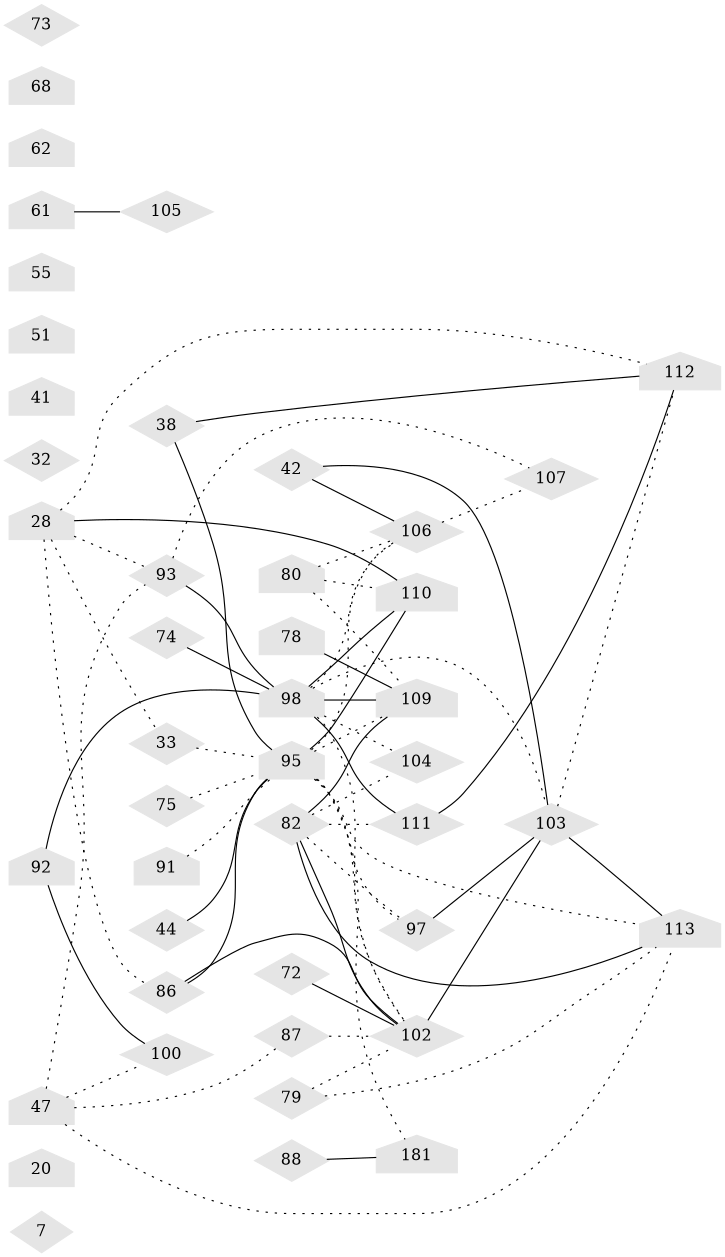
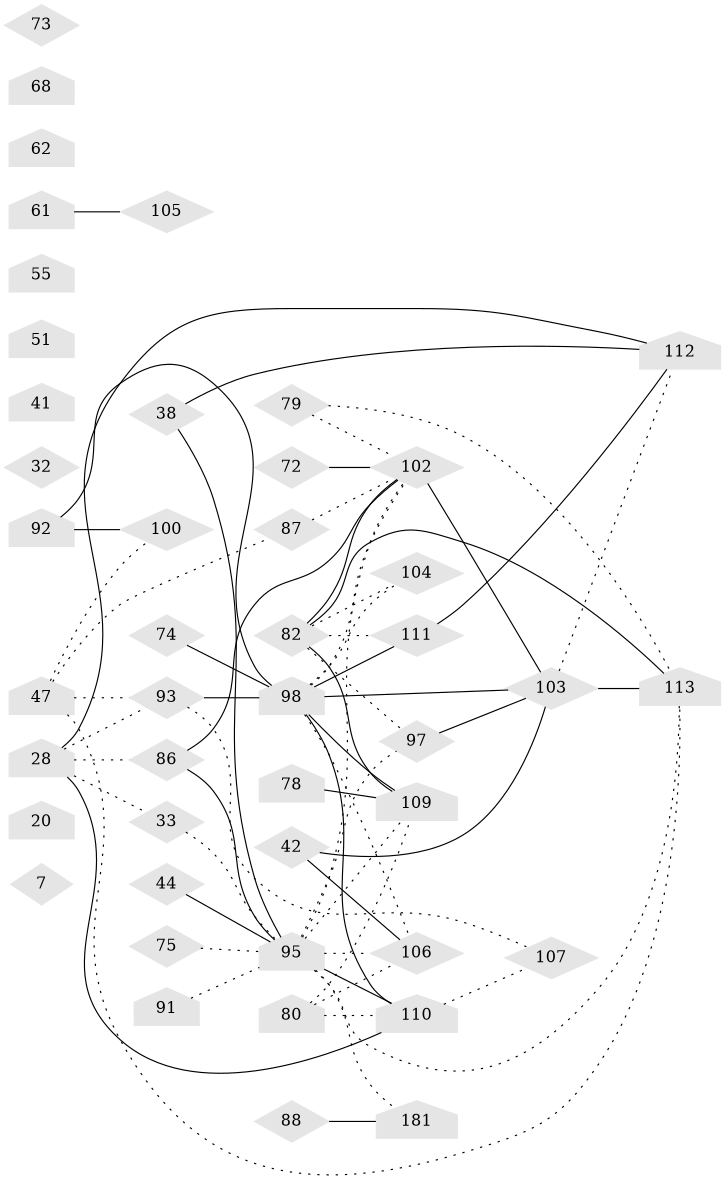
edge "112" -- "28": style dotted -> solid
edge "107" -- "106": now "107" -- "110"
edge "98" -- "103": style dotted -> solid
